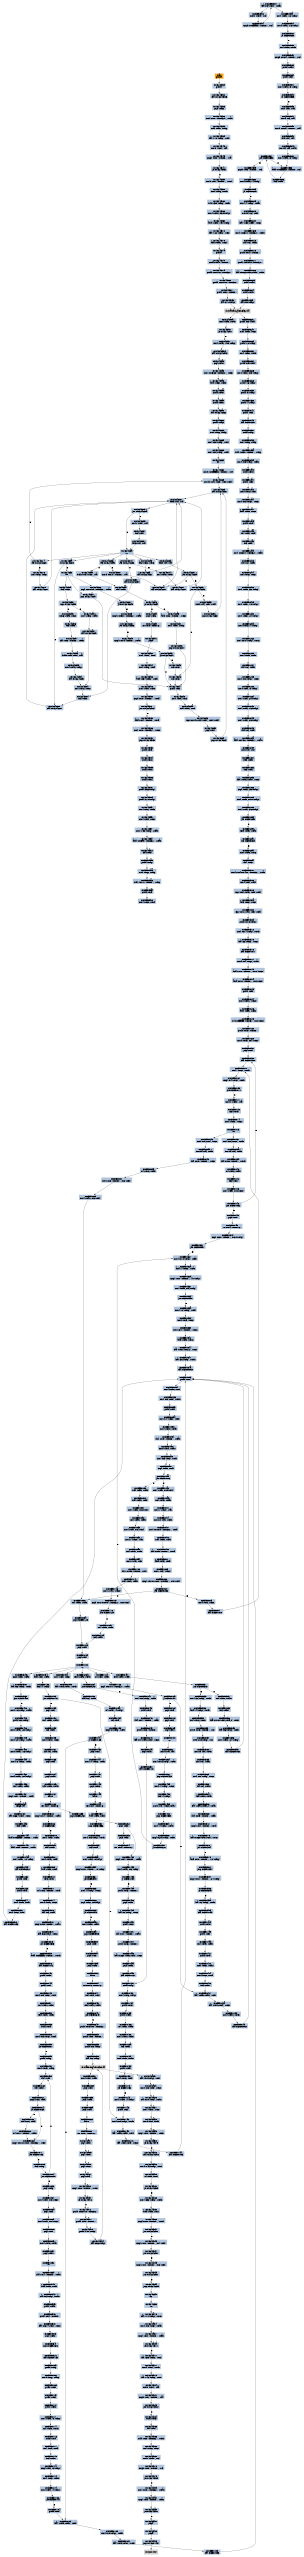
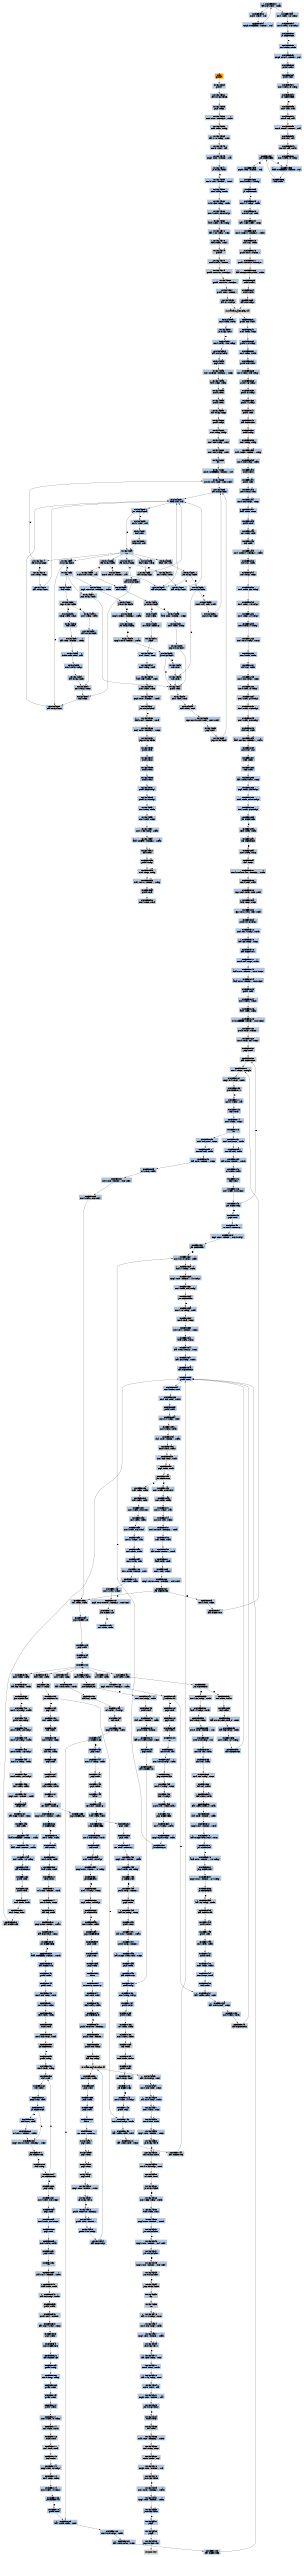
node "0x03590000 movl (%ecx), %edx": label "0x03590000 movl (%ecx), %edx" -> "0x03590000 movl (%ecx), %cmpb"
node "0x0359012d incl %eax": removed
edge "0x03590292 popl %edi" -> "0x035904e2 cmpl $0x4<UINT8>, %eax": now "0x03590294 ret $0x4<UINT16>" -> "0x035904e2 cmpl $0x4<UINT8>, %eax"
